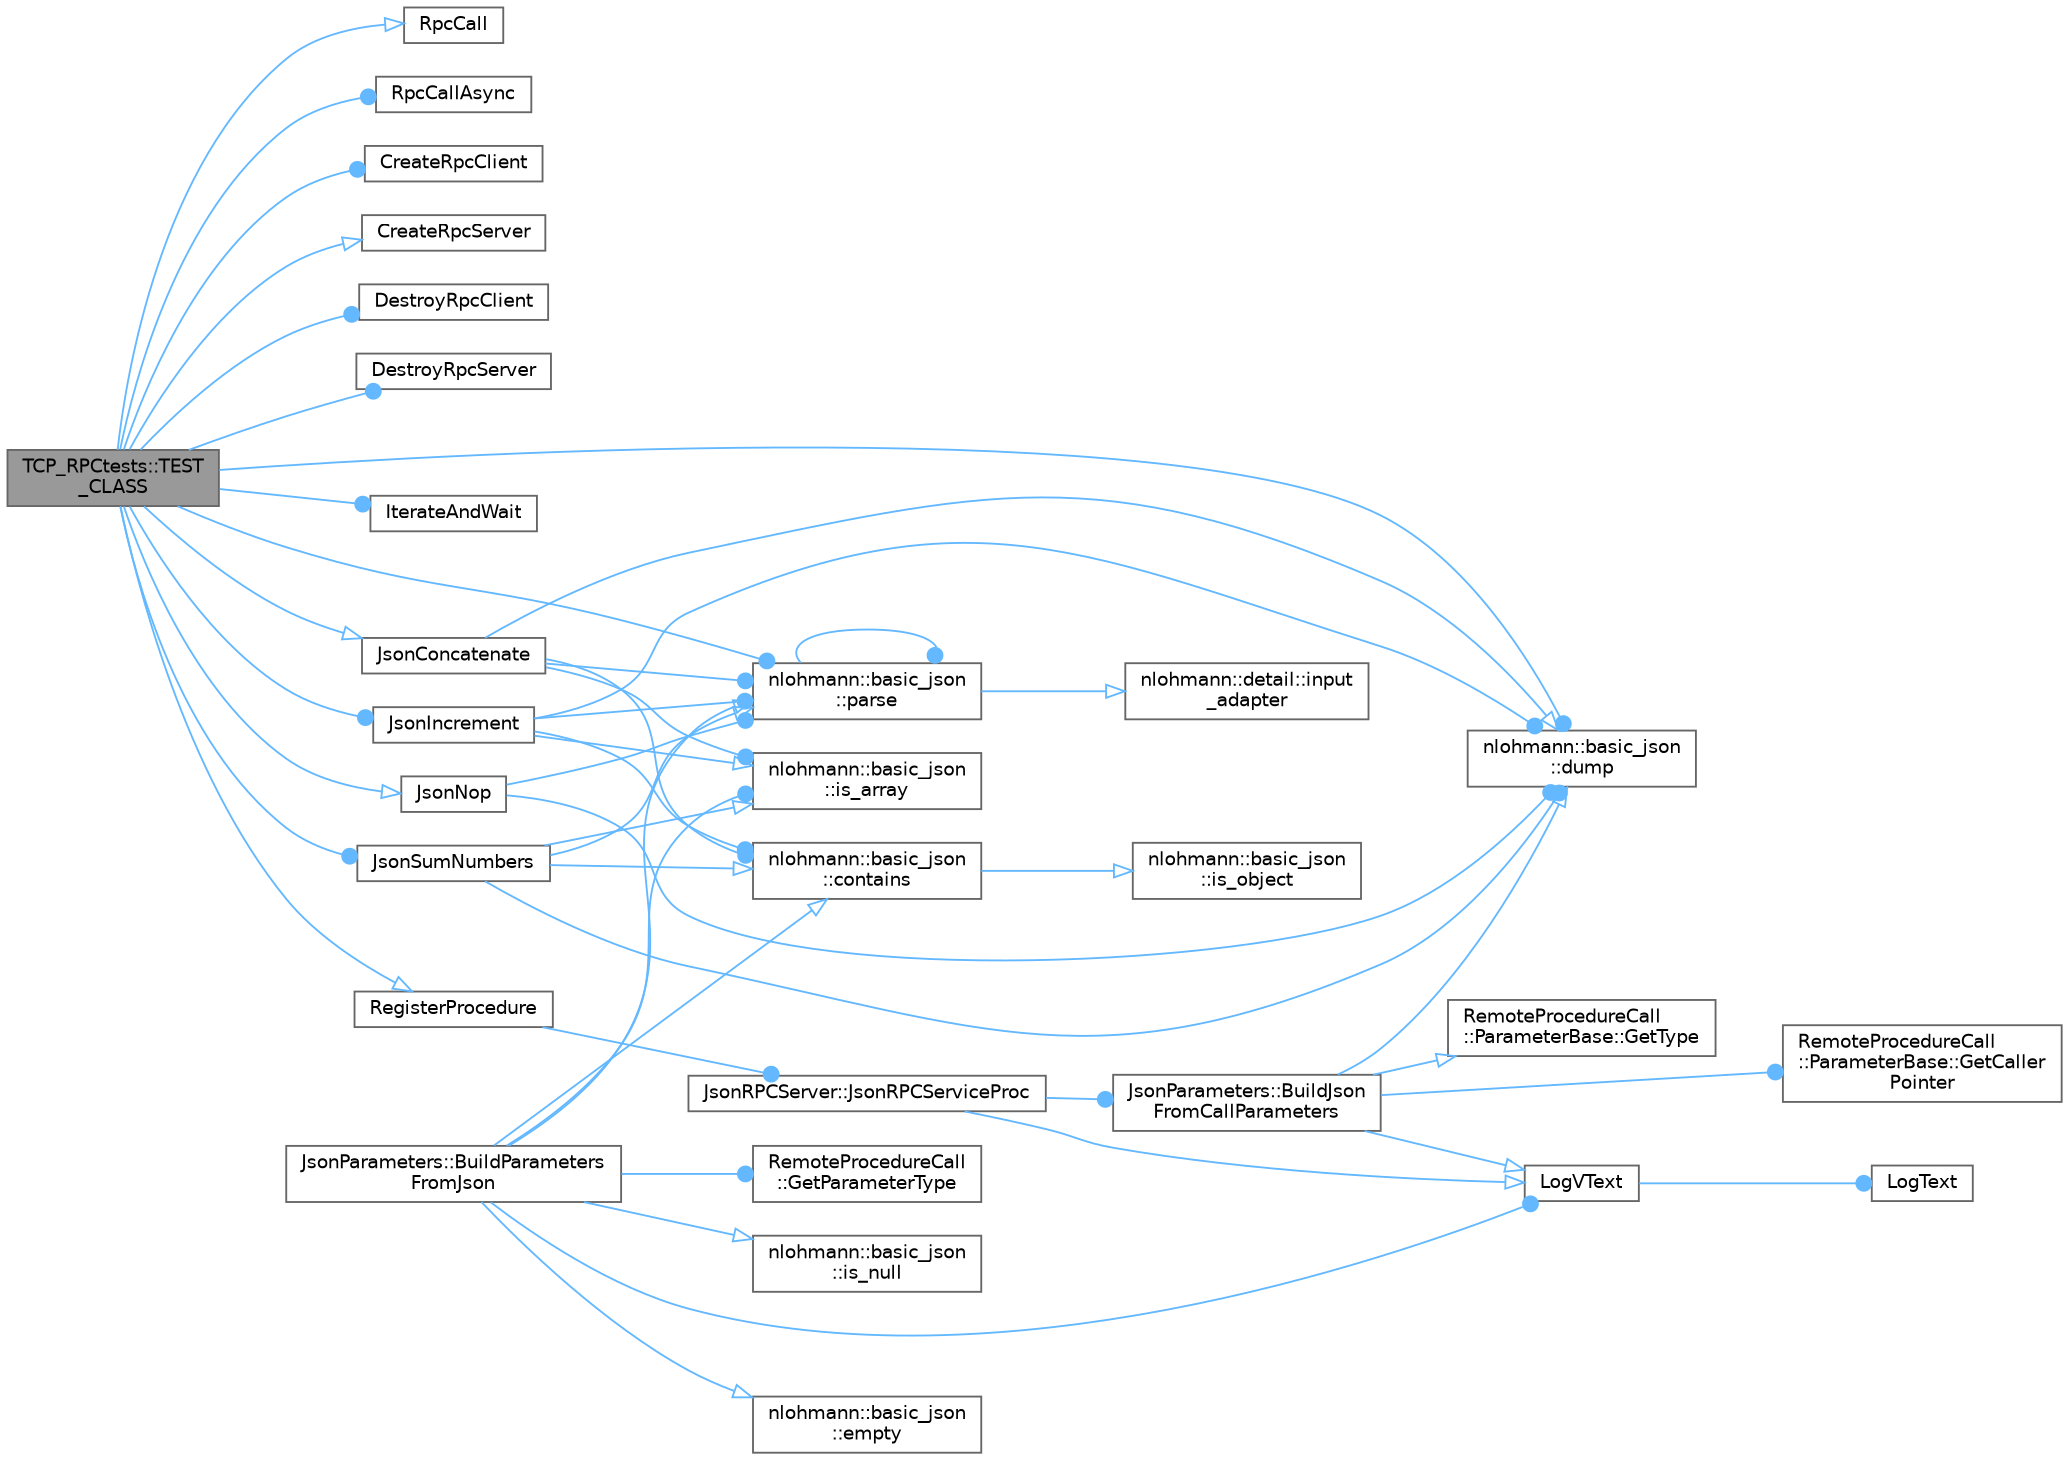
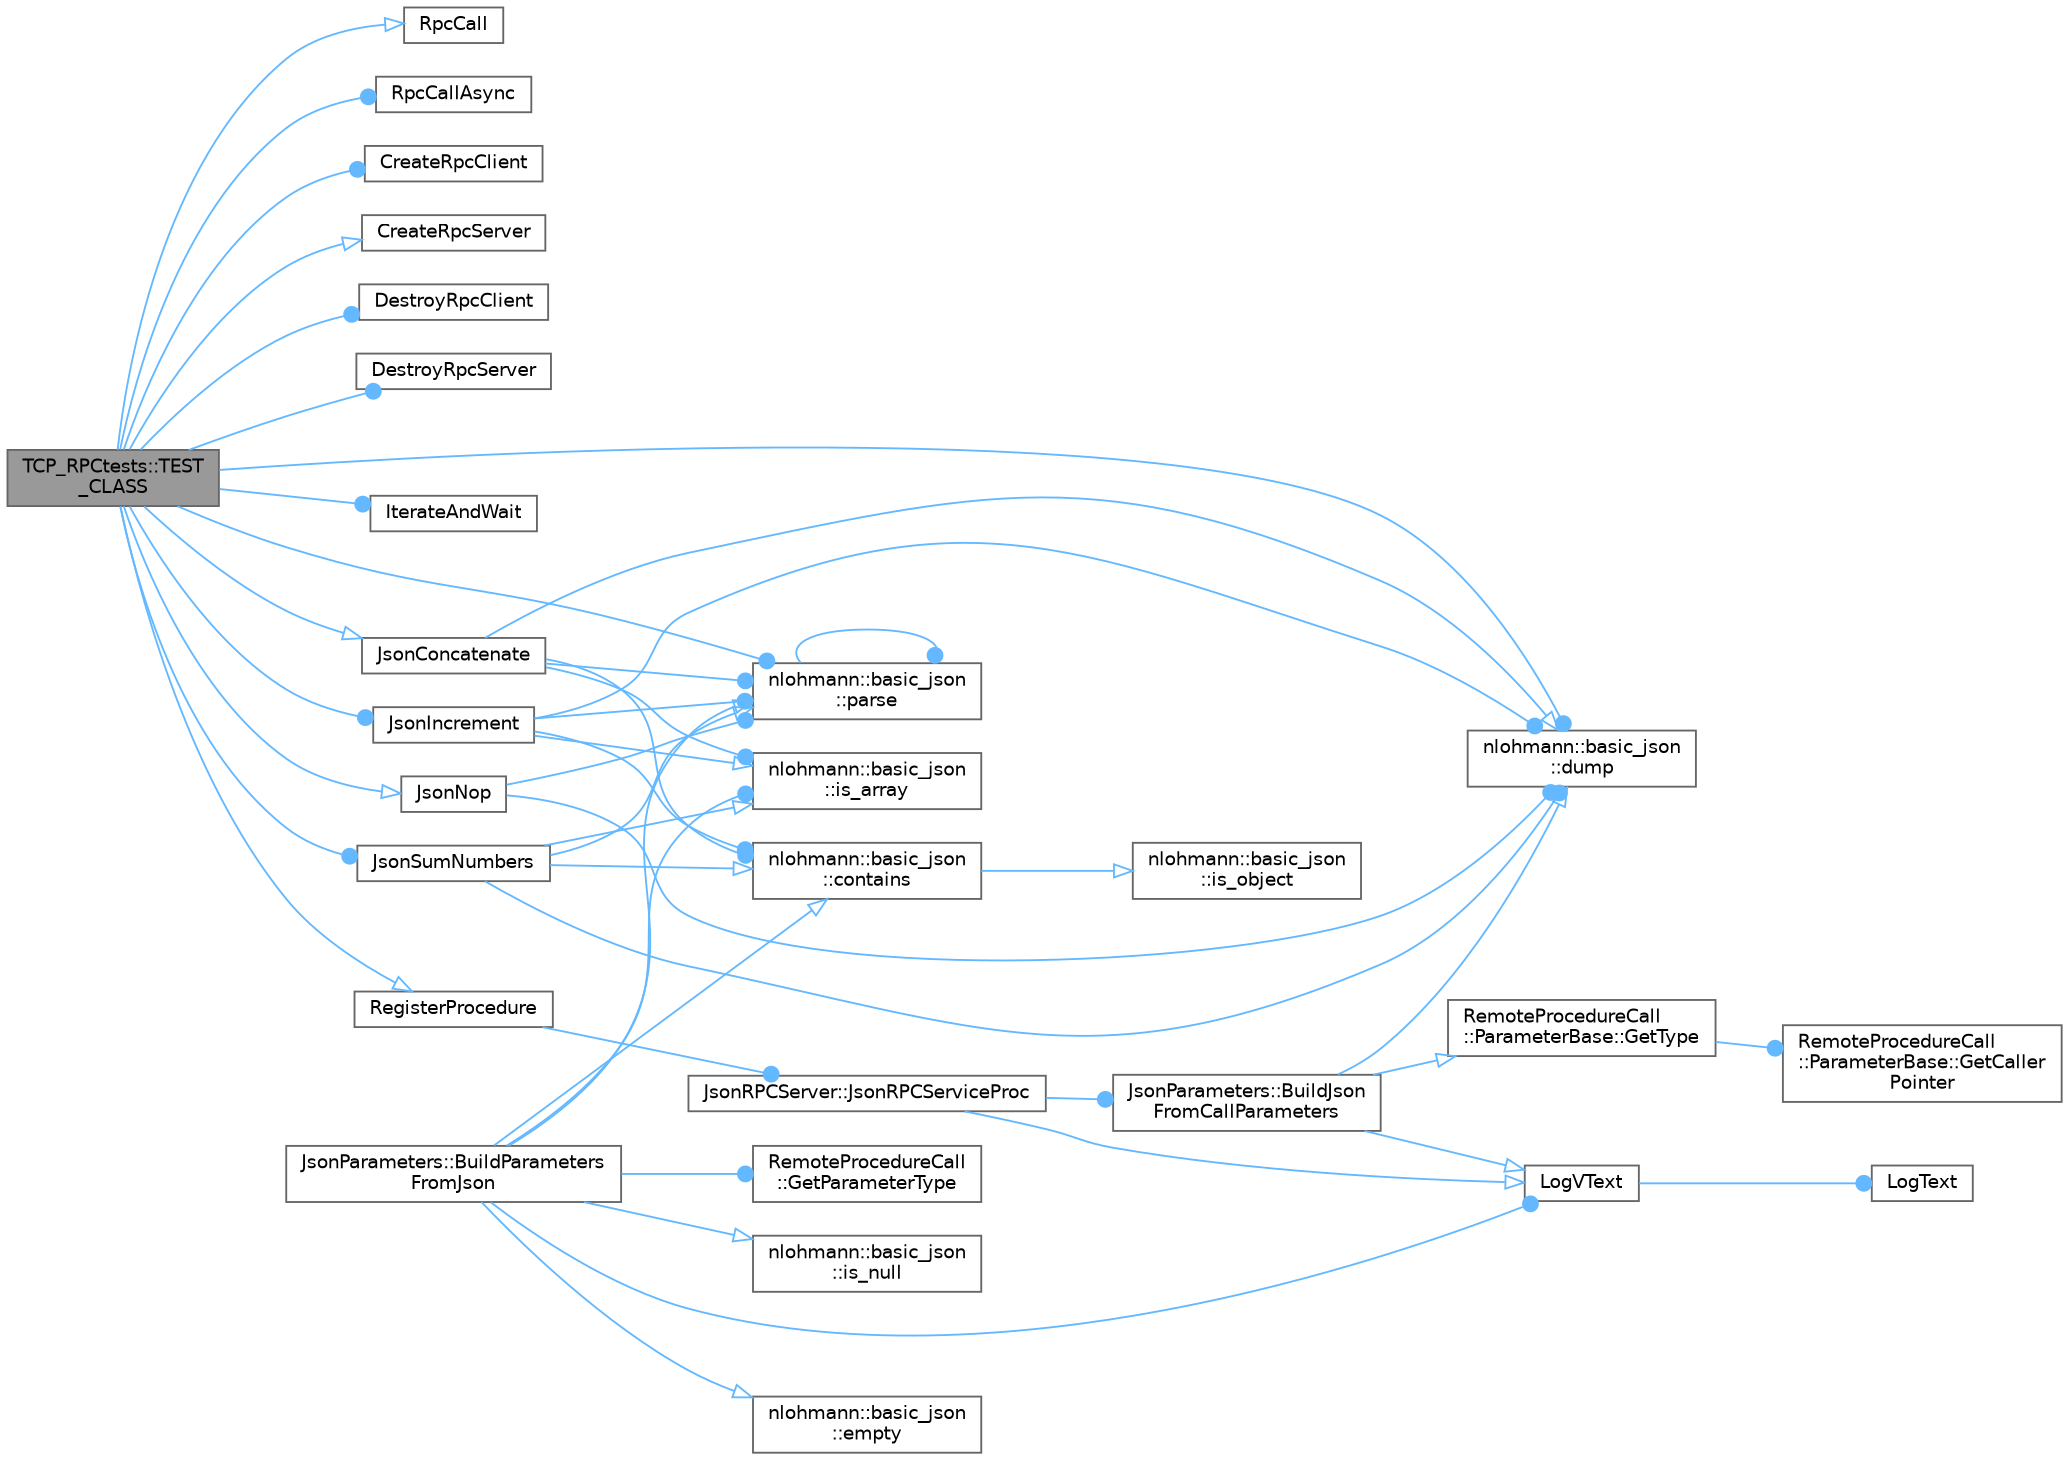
node "nlohmann::detail::input _adapter": removed
edge "JsonParameters::BuildJson FromCallParameters" -> "RemoteProcedureCall ::ParameterBase::GetCaller Pointer": now "RemoteProcedureCall ::ParameterBase::GetType" -> "RemoteProcedureCall ::ParameterBase::GetCaller Pointer"
